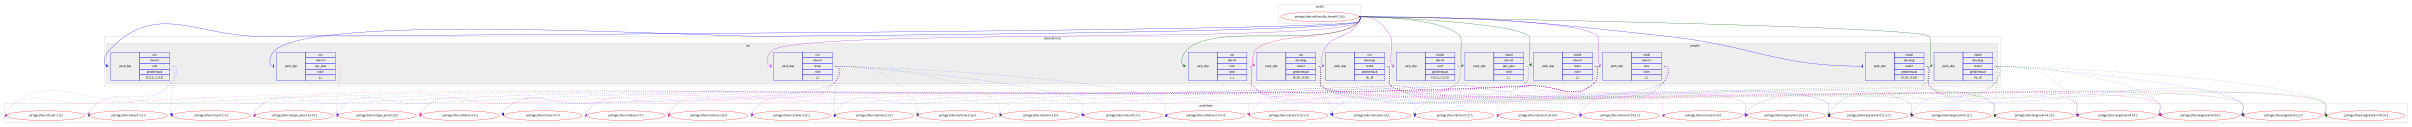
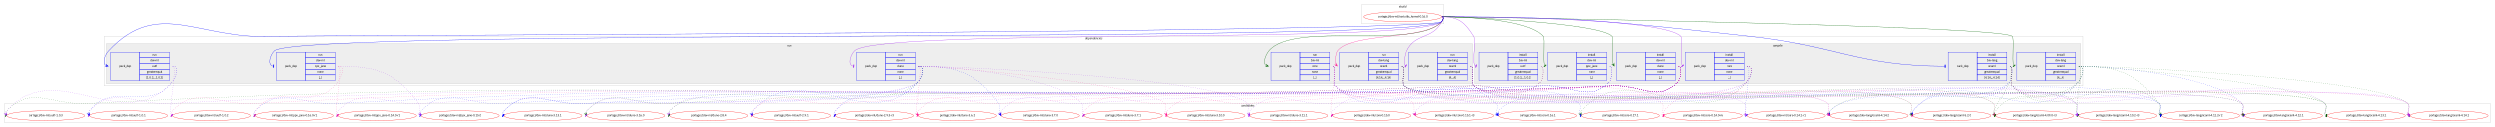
node "portage://dev-ml/ppx_jane-0.14.0-r1": added
node "portage://dev-ml/run-3.7.0": label "portage://dev-ml/run-3.7.0" -> "portage://dev-ml/dune-3.7.0"
